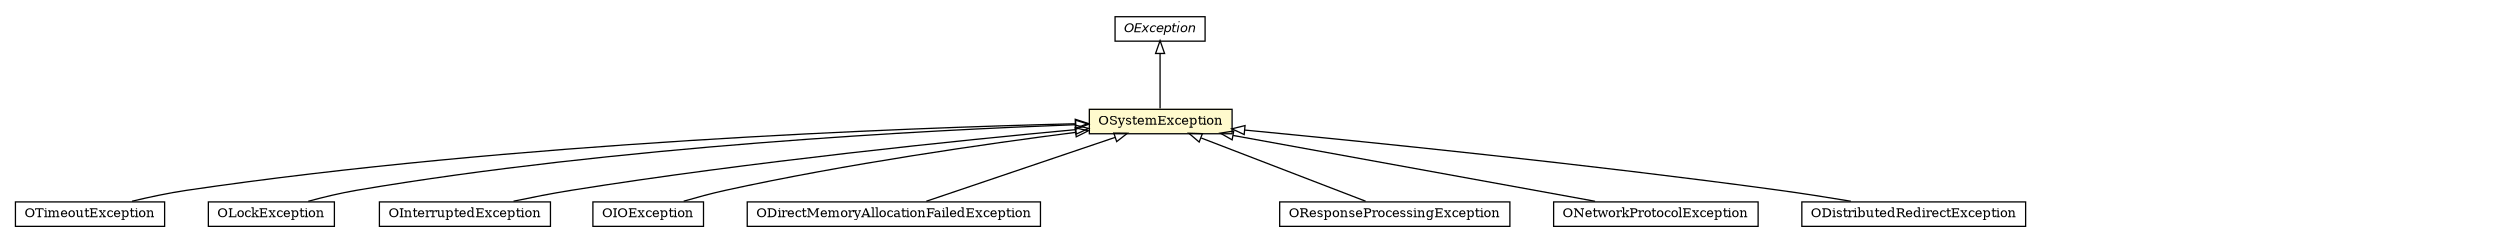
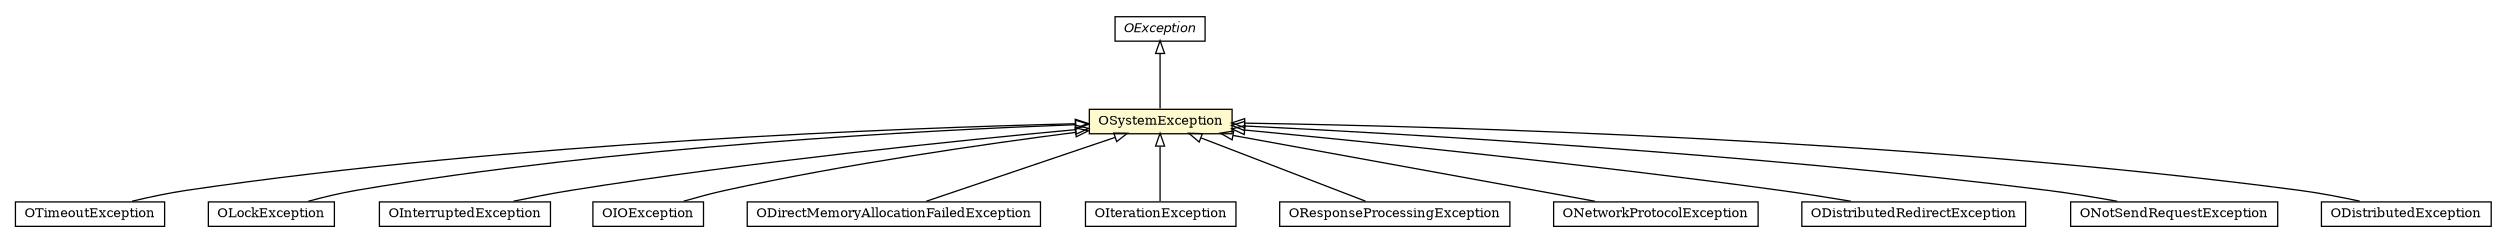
node "OIterationException": added
node "ONotSendRequestException": added
node "ODistributedException": added
